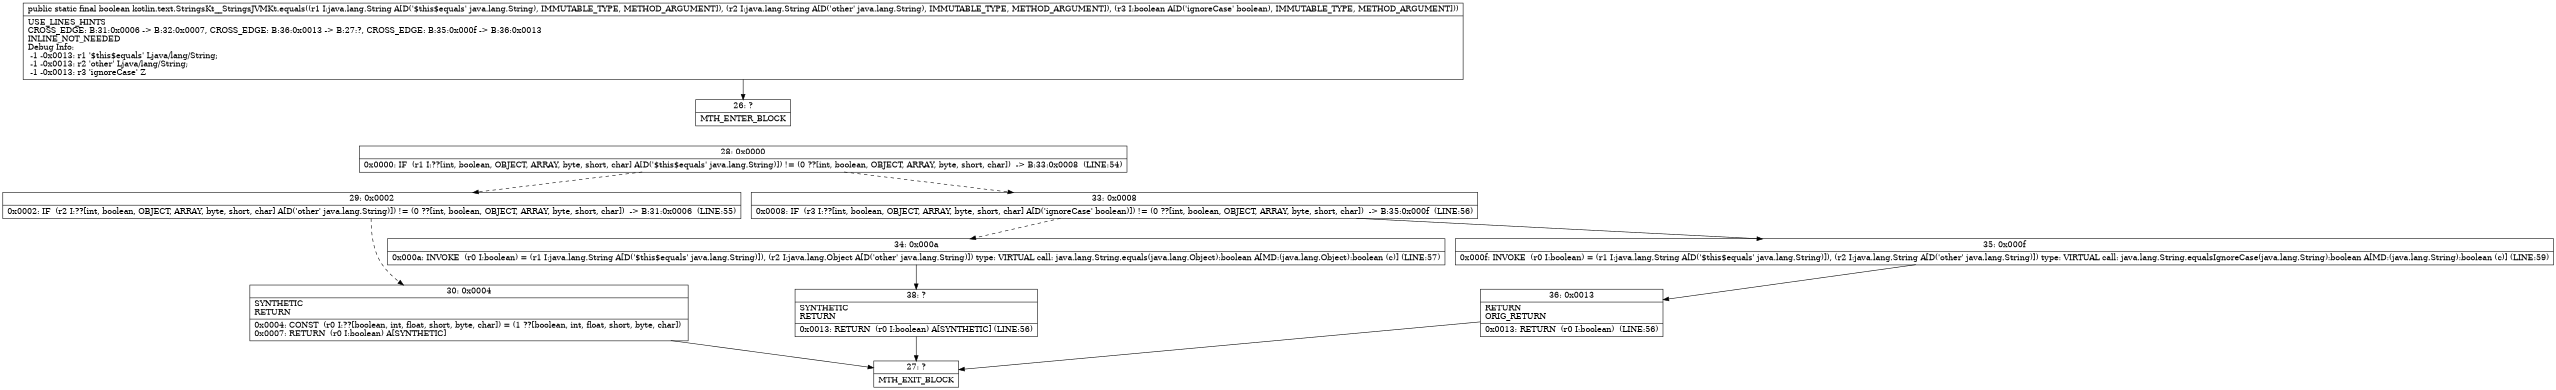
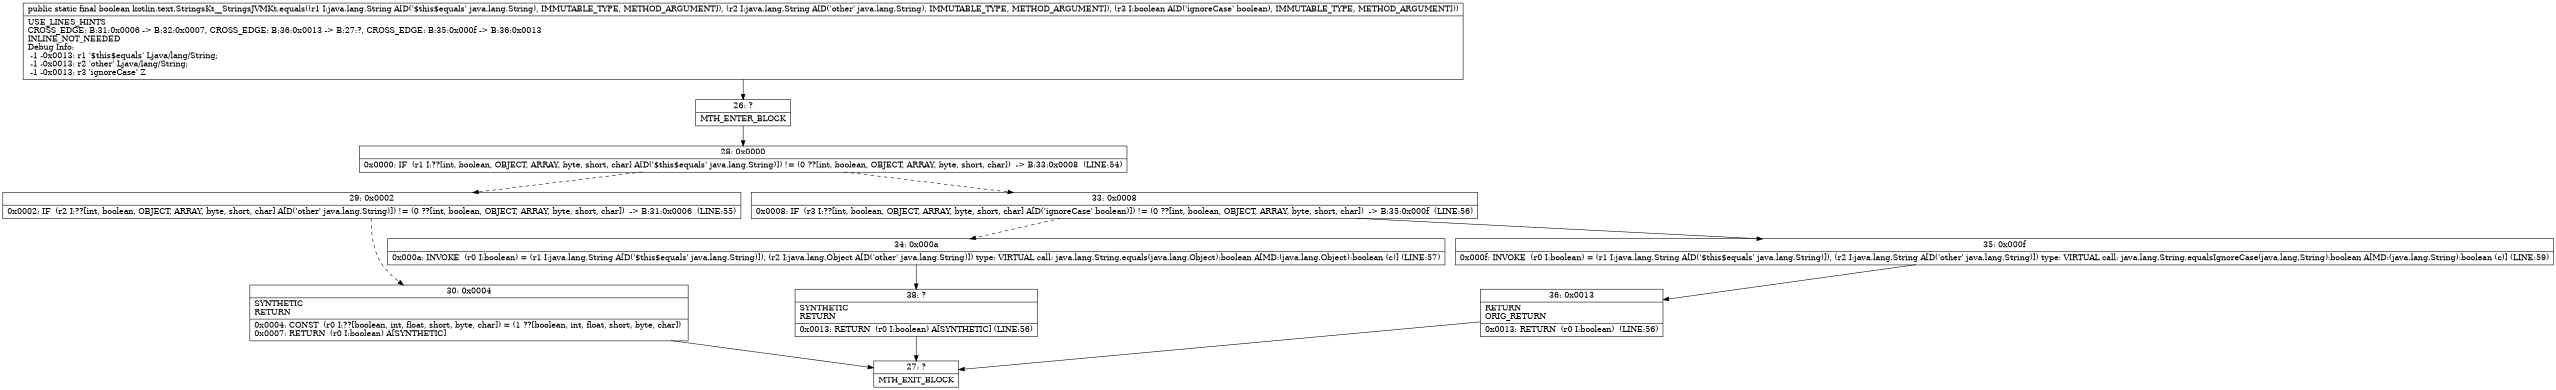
edge "26: ?" -> "28: 0x0000": added
